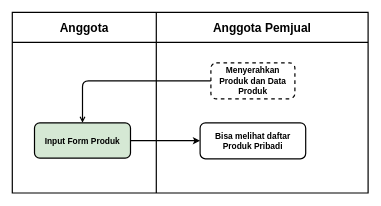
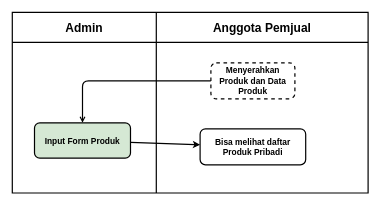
node "Anggota": label "Anggota" -> "Admin"
node "Bisa melihat daftar Produk Pribadi": moved (253, 141) -> (253, 147)
